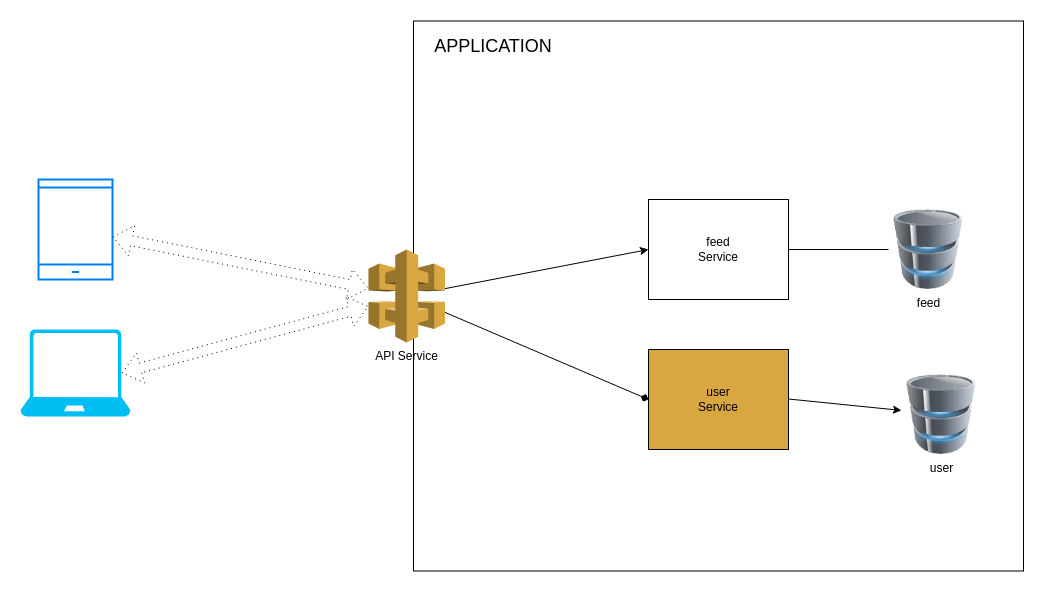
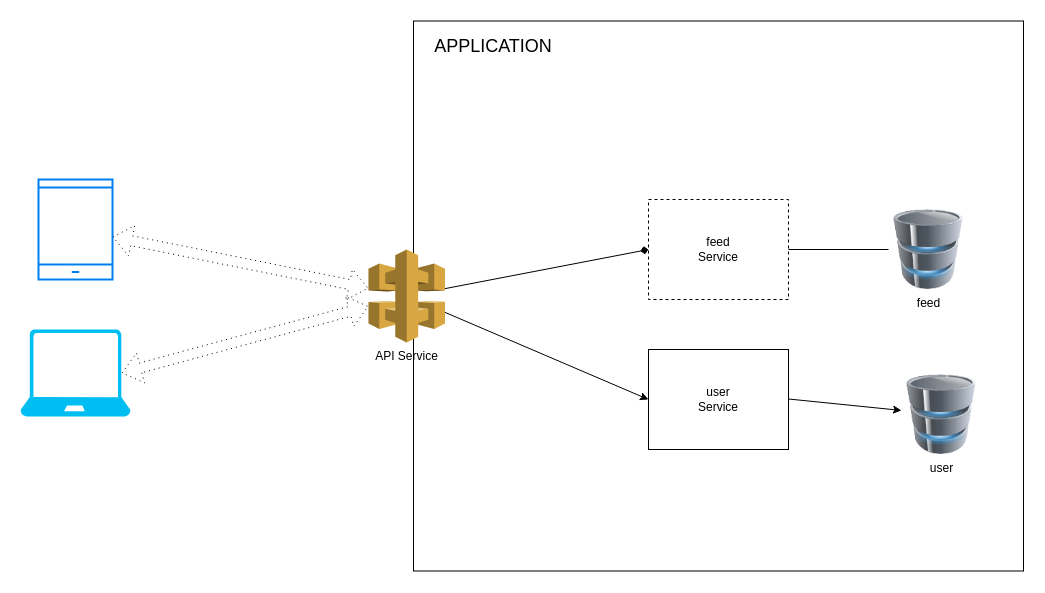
node "feed Service": style solid -> dashed
edge "API Service" -> "feed Service": arrowhead classic -> diamond
edge "API Service" -> "user Service": arrowhead diamond -> classic
node "user Service": fillcolor #d9a741 -> #ffffff
